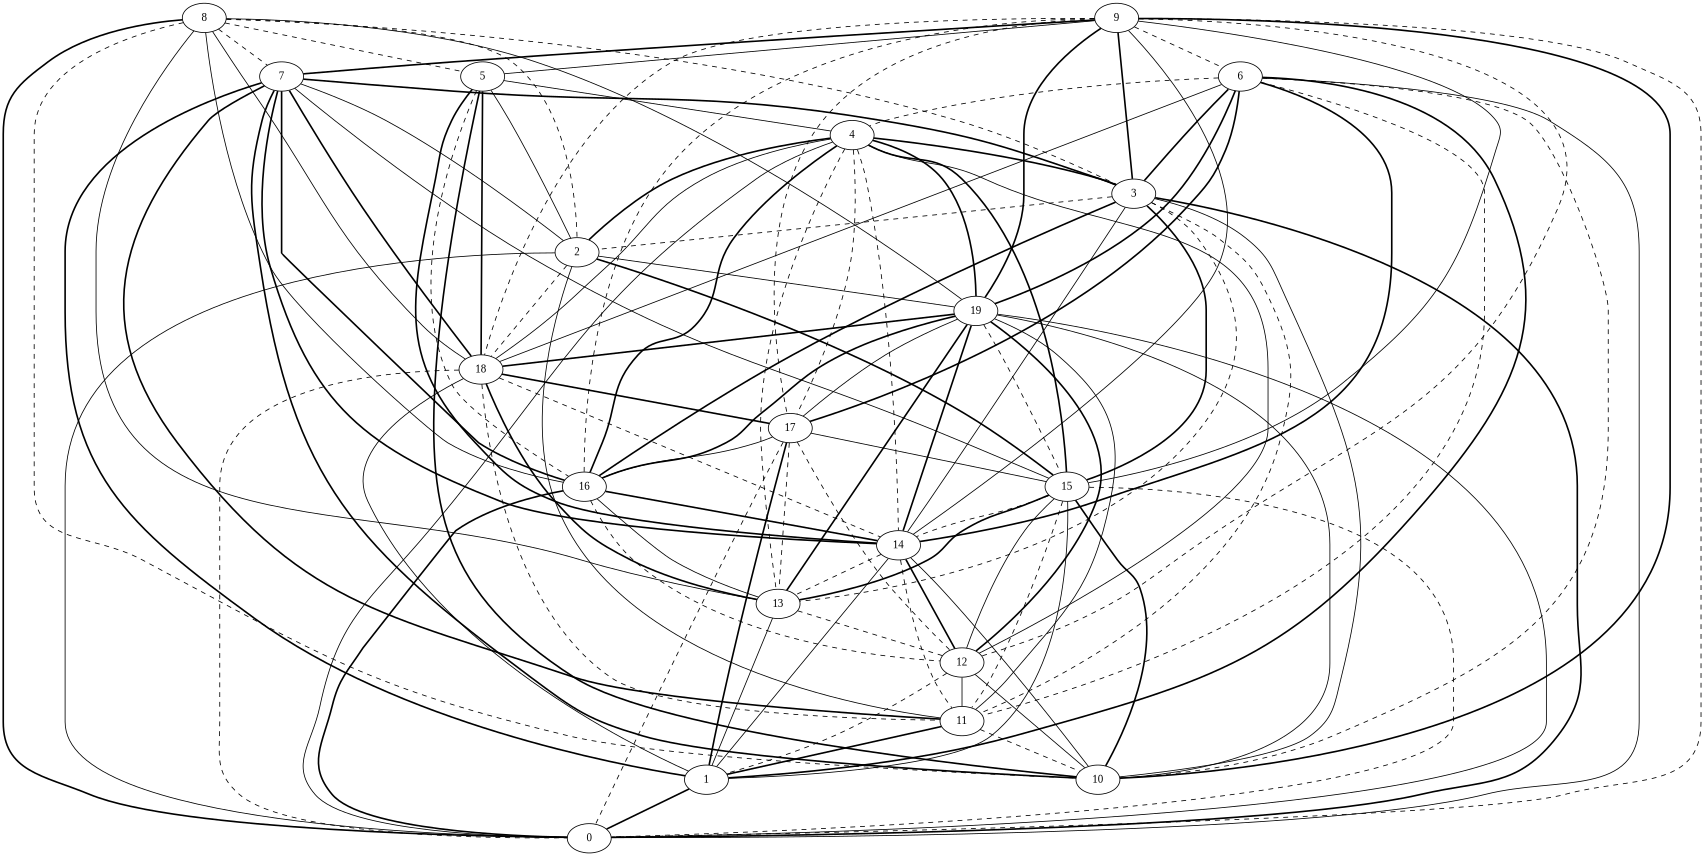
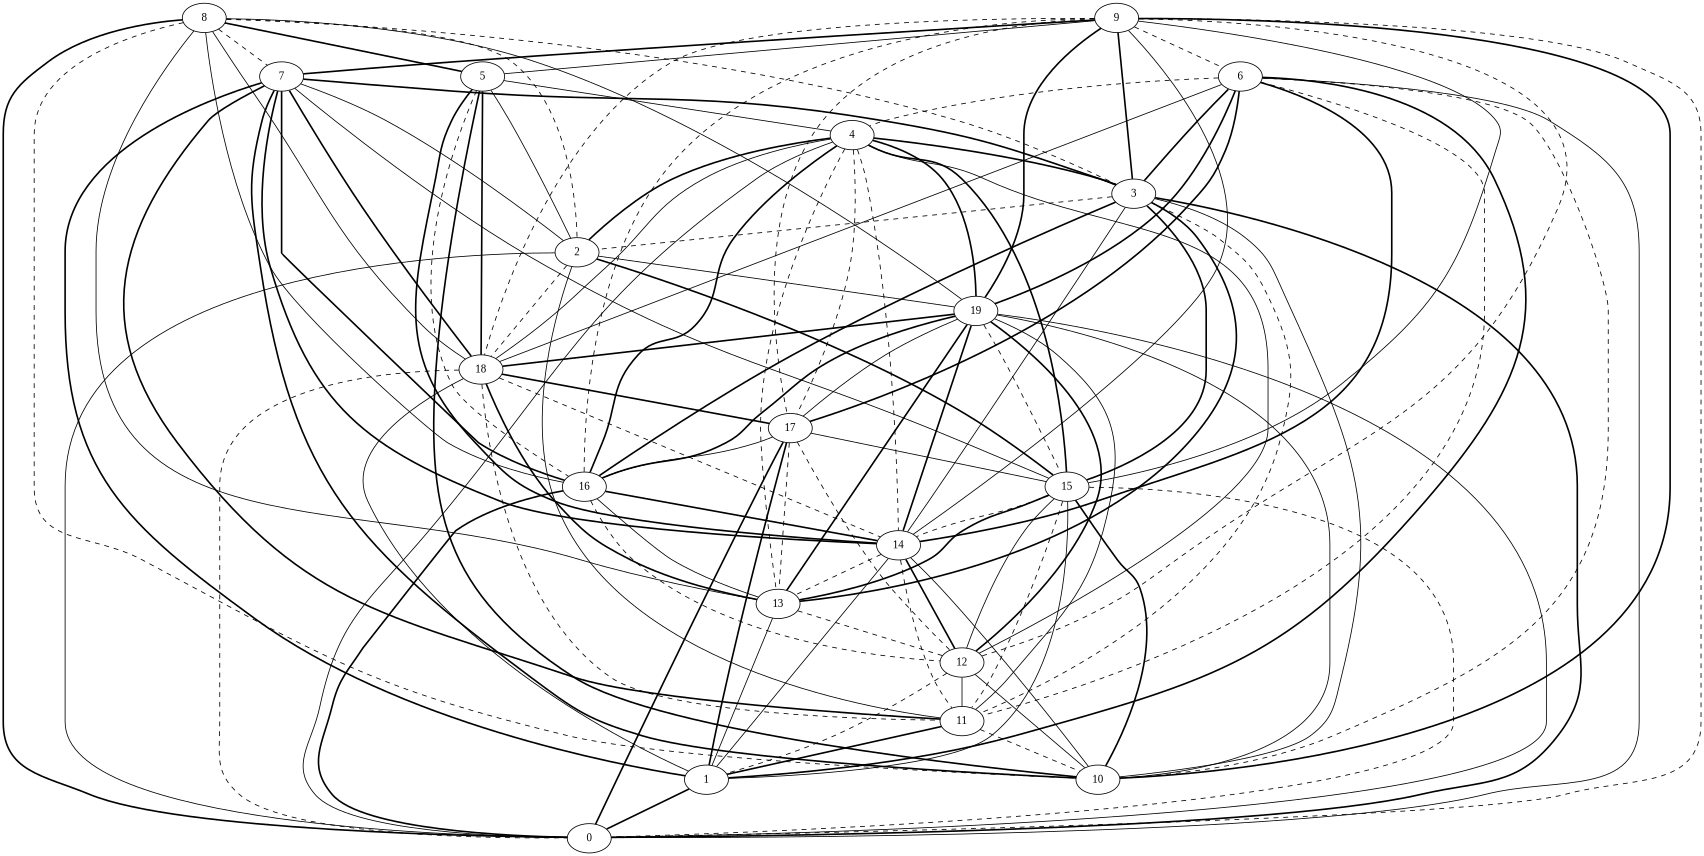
edge "8" -- "5": style dashed -> bold
edge "3" -- "13": style dashed -> bold
edge "17" -- "0": style dashed -> bold
